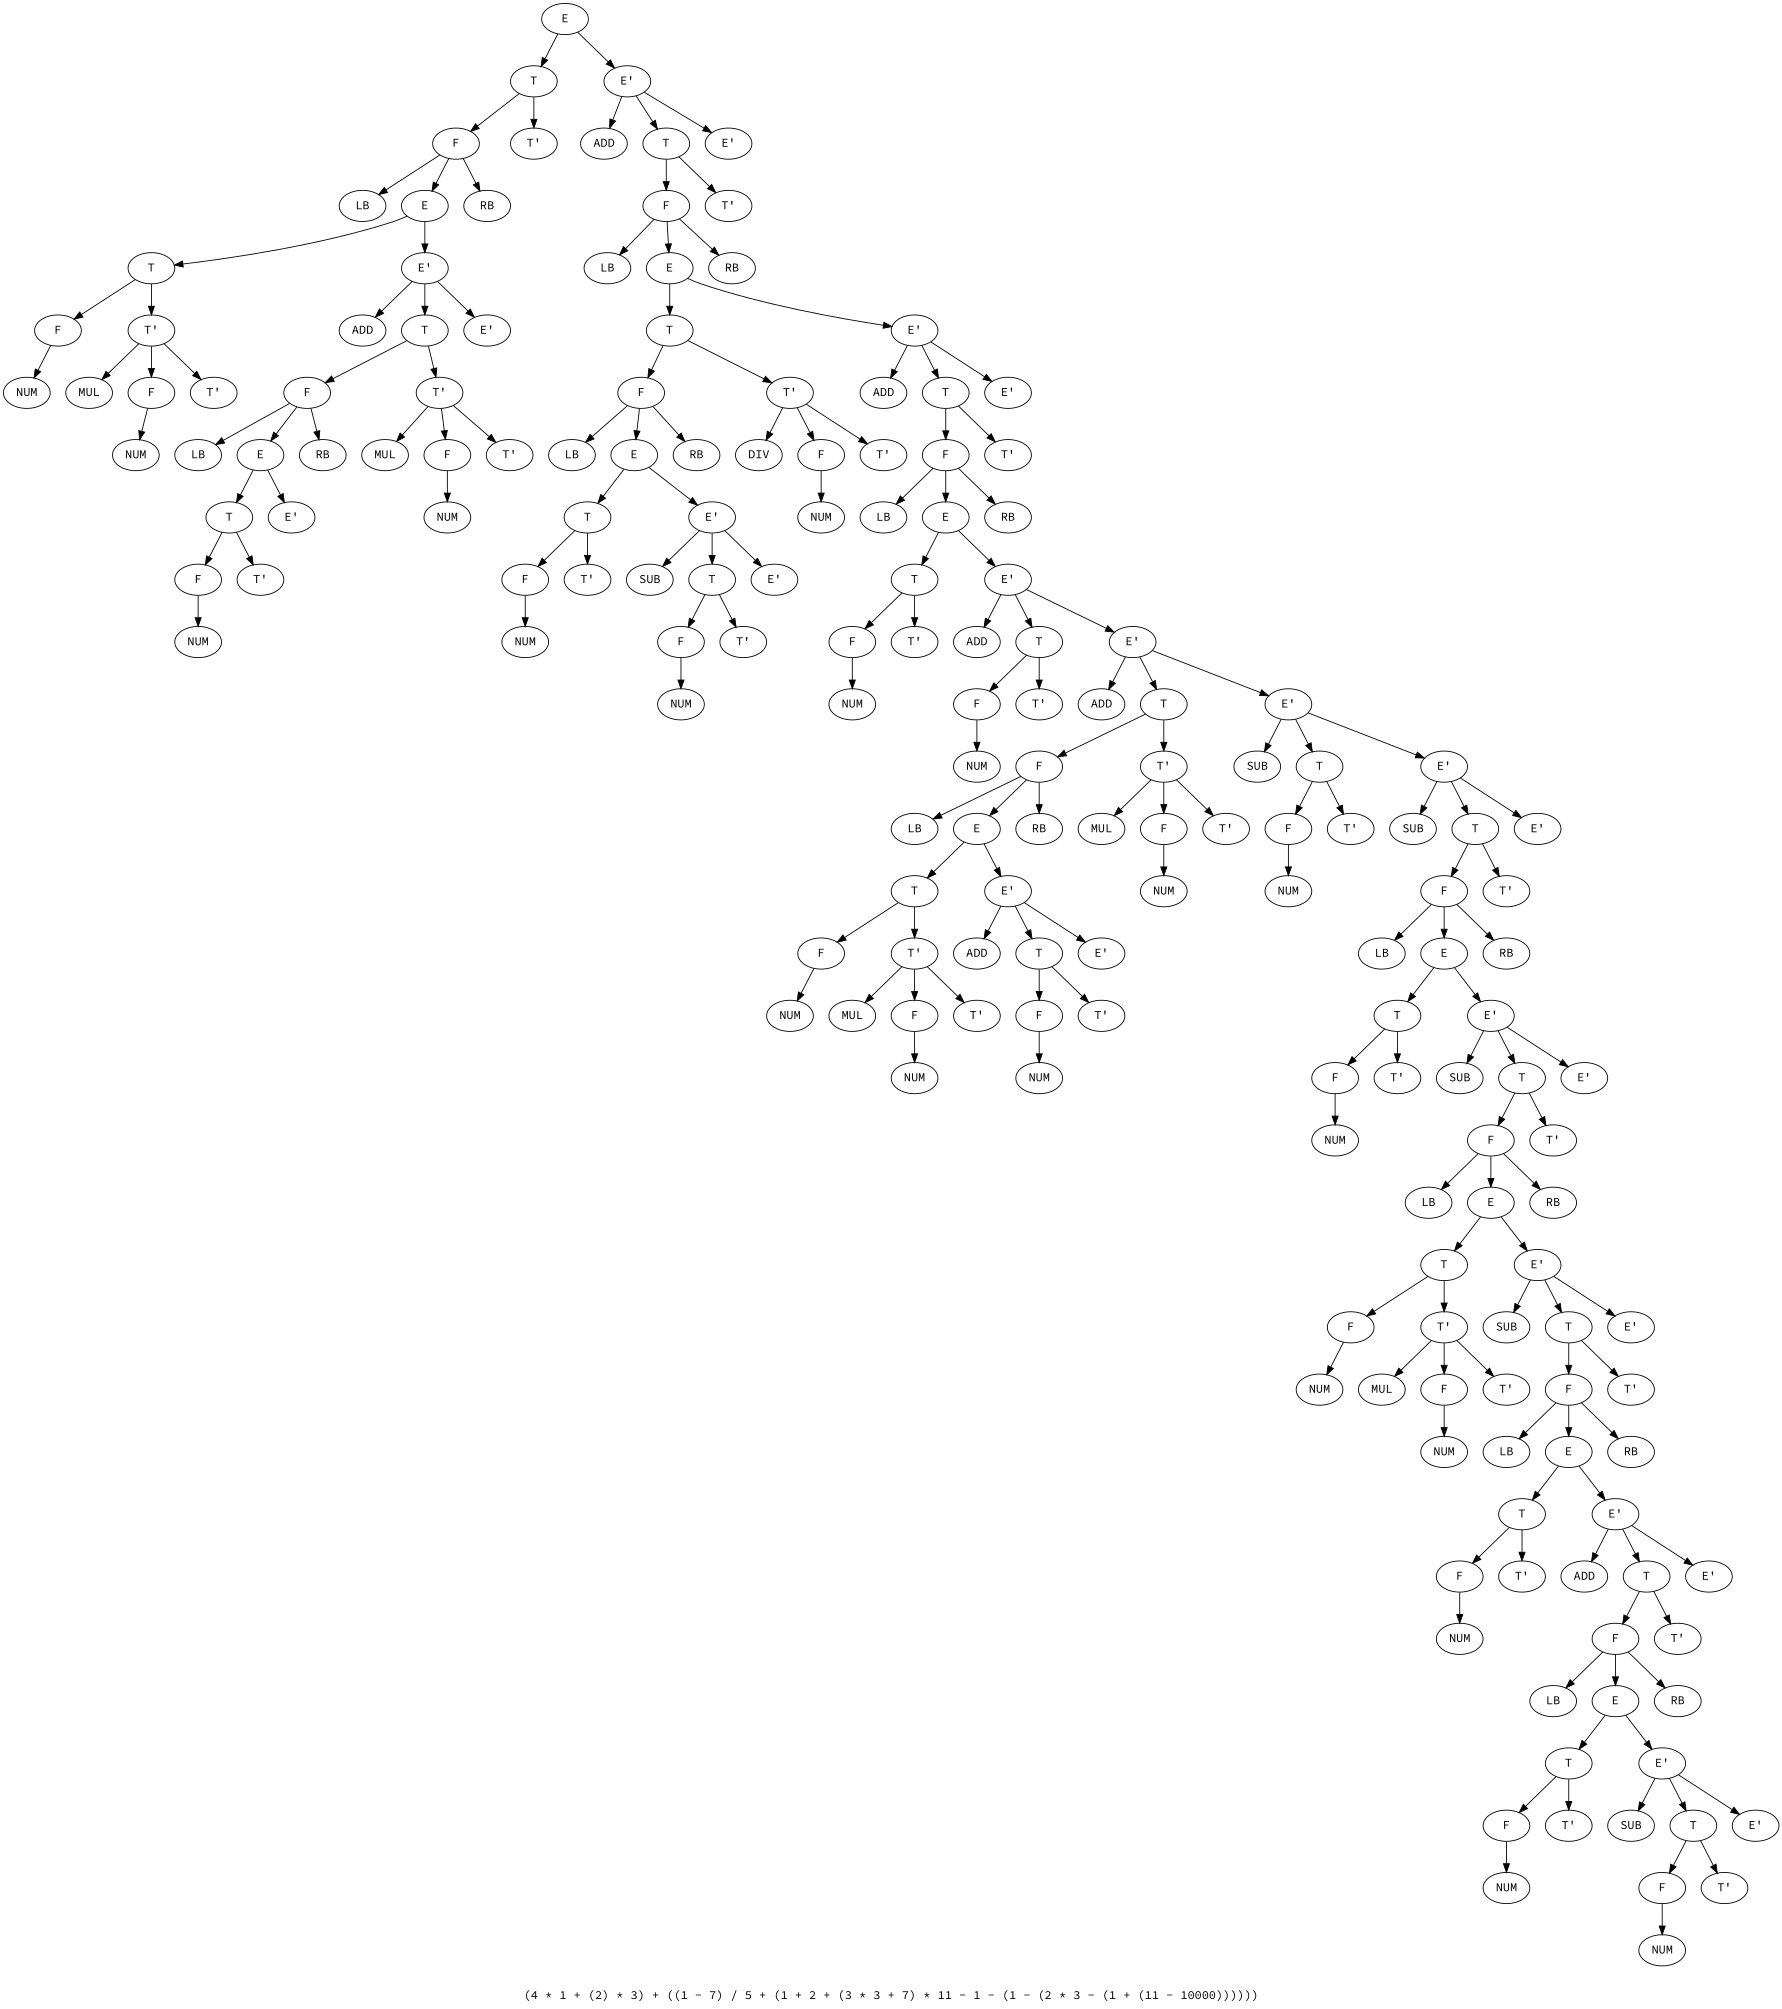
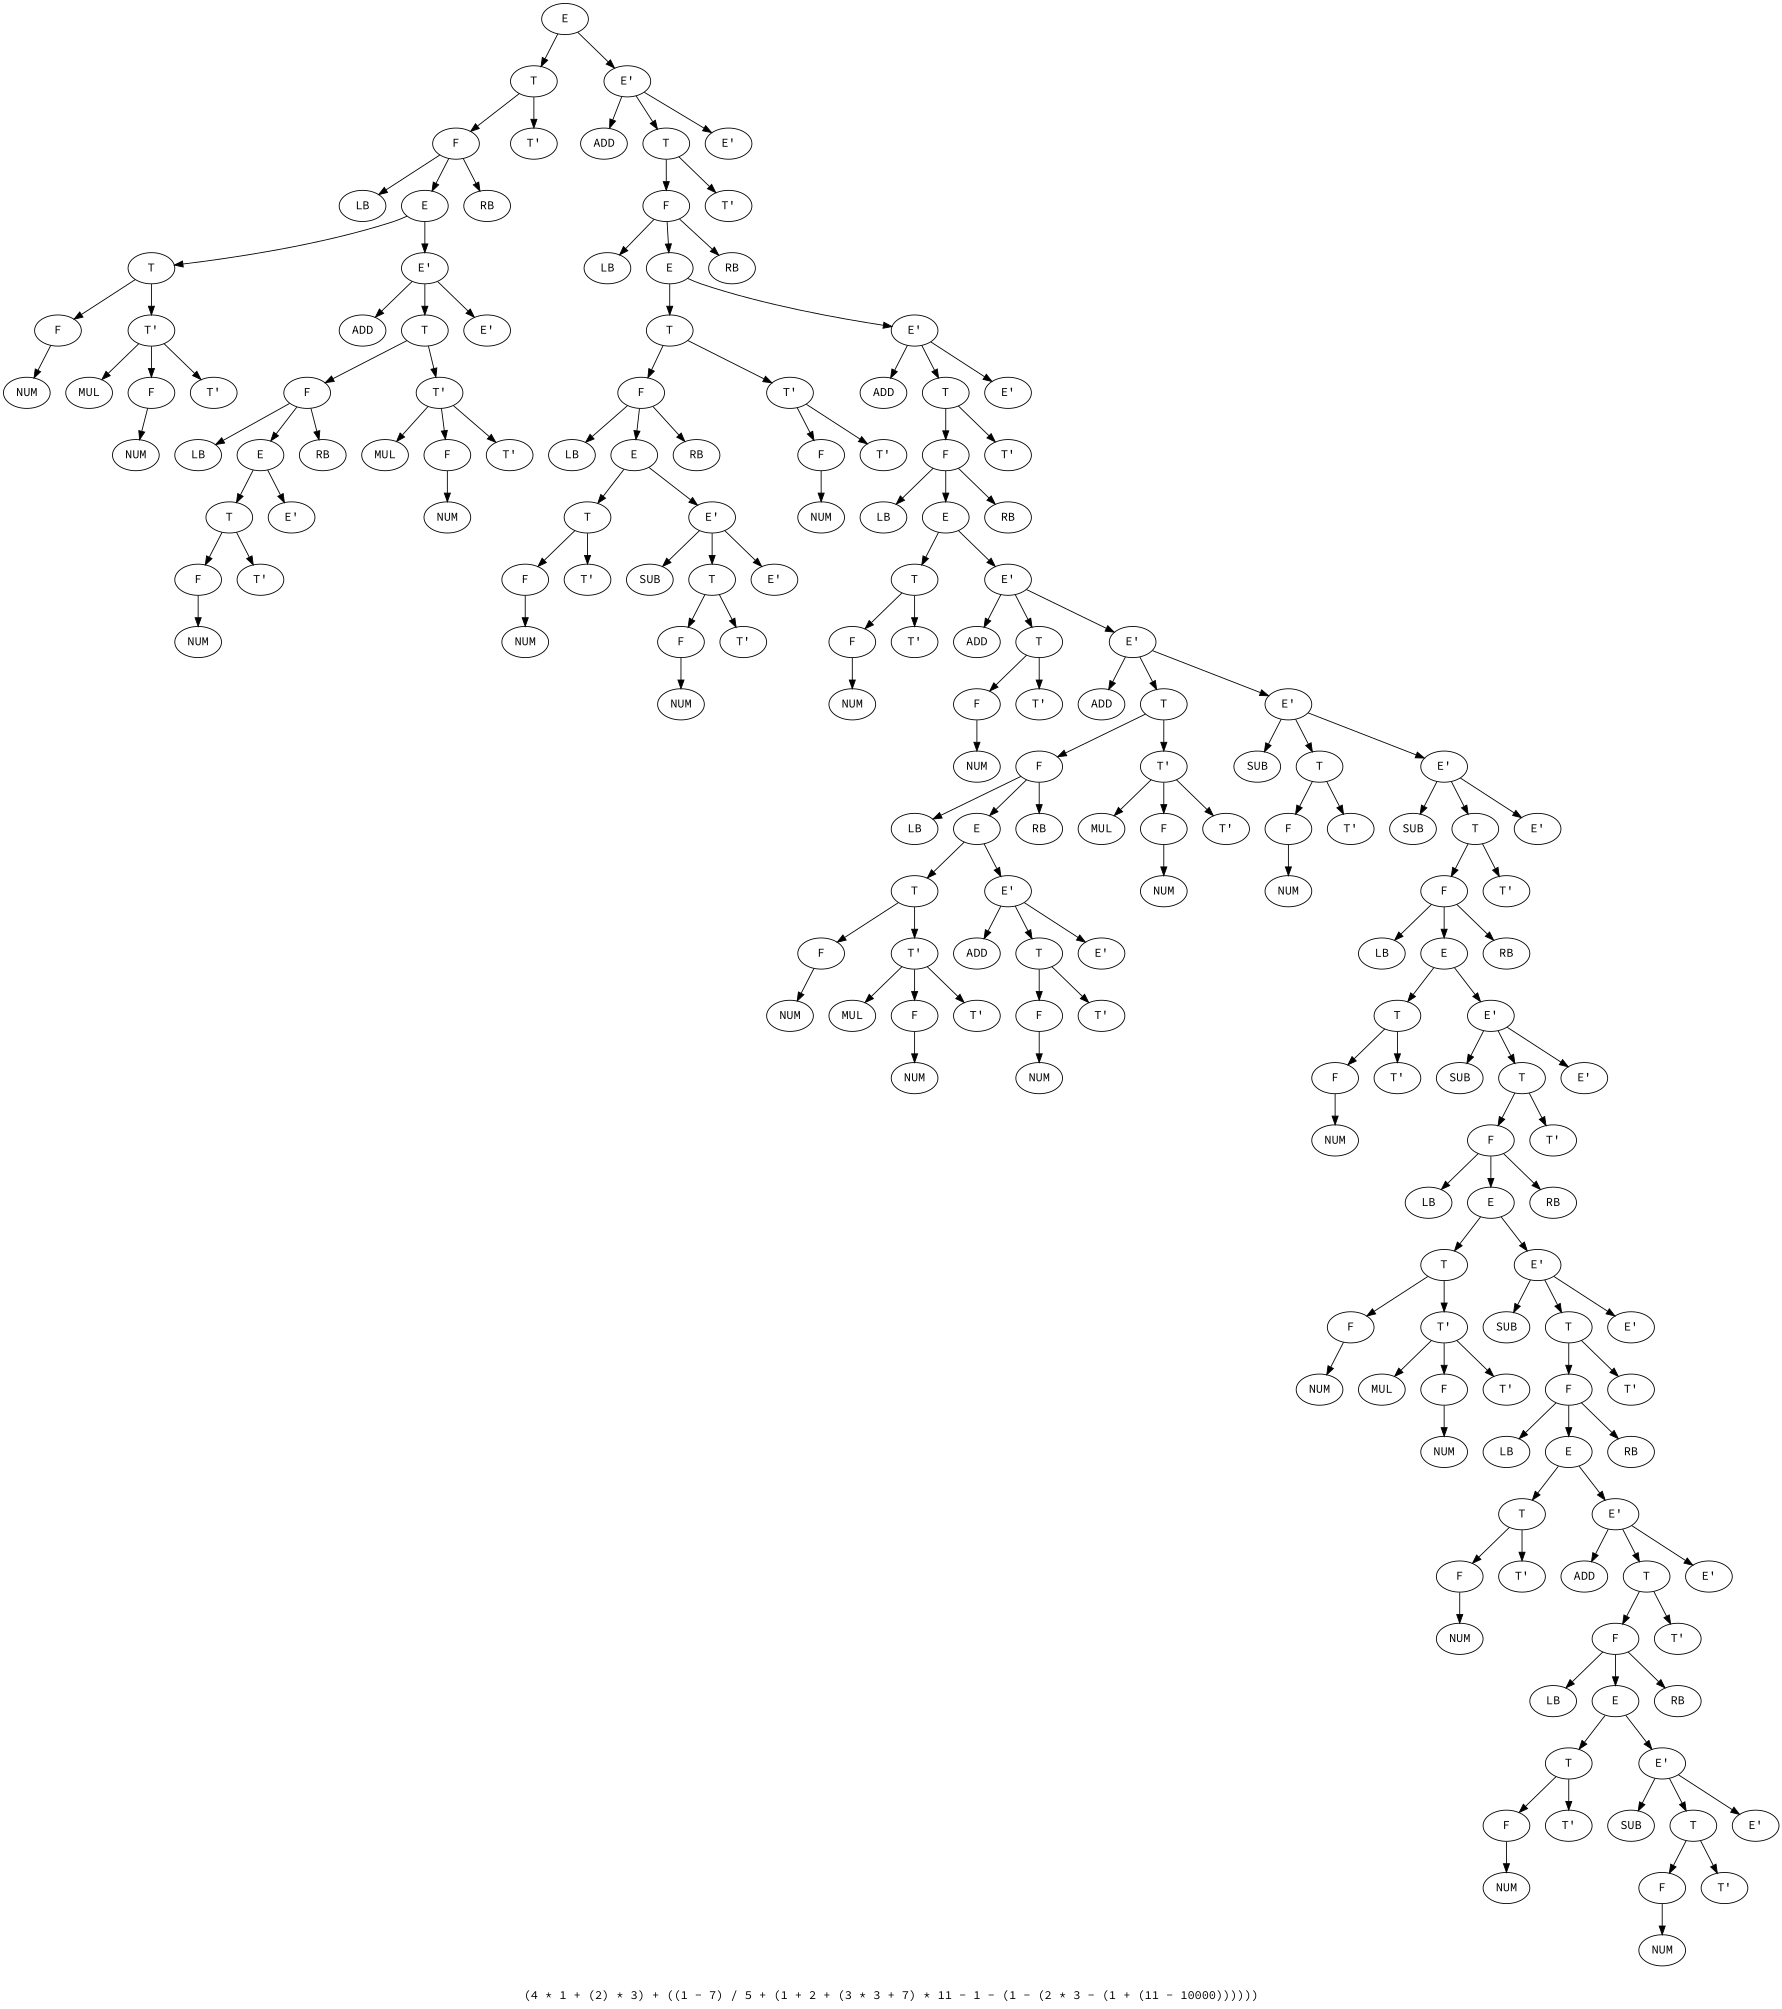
node "DIV": removed
